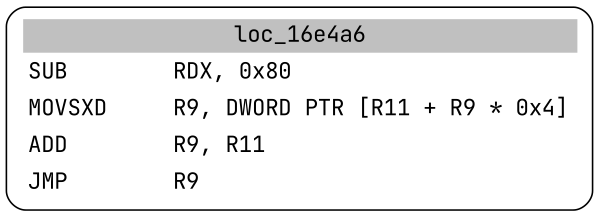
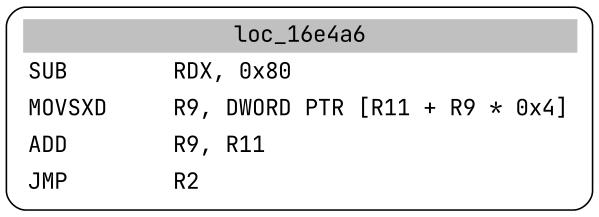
node "loc_16e4a6": text "JMP        R9" -> "JMP        R2"
